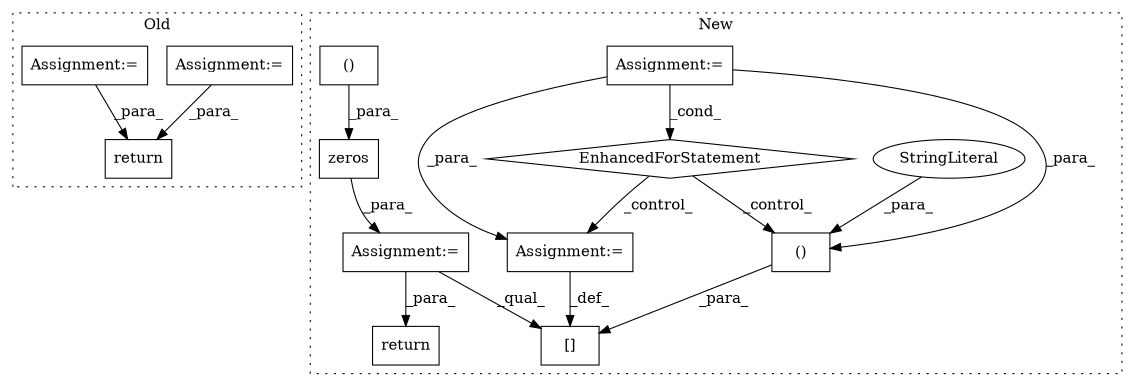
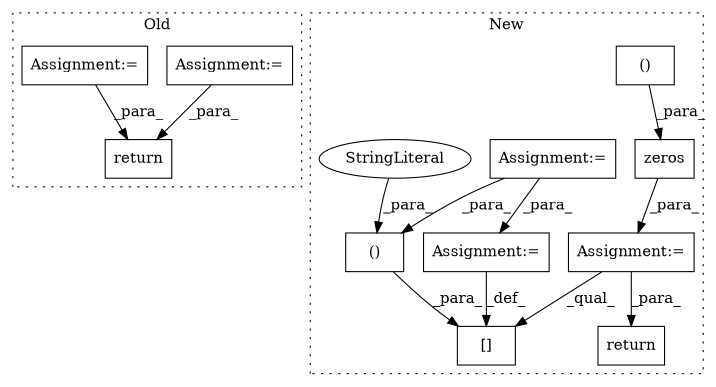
node "EnhancedForStatement": removed
